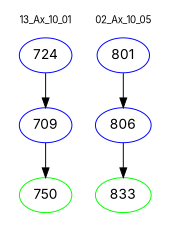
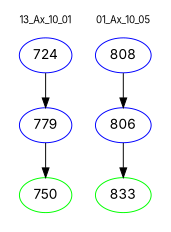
cluster "02_Ax_10_05": label "02_Ax_10_05" -> "01_Ax_10_05"
node "801": label "801" -> "808"
node "709": label "709" -> "779"
